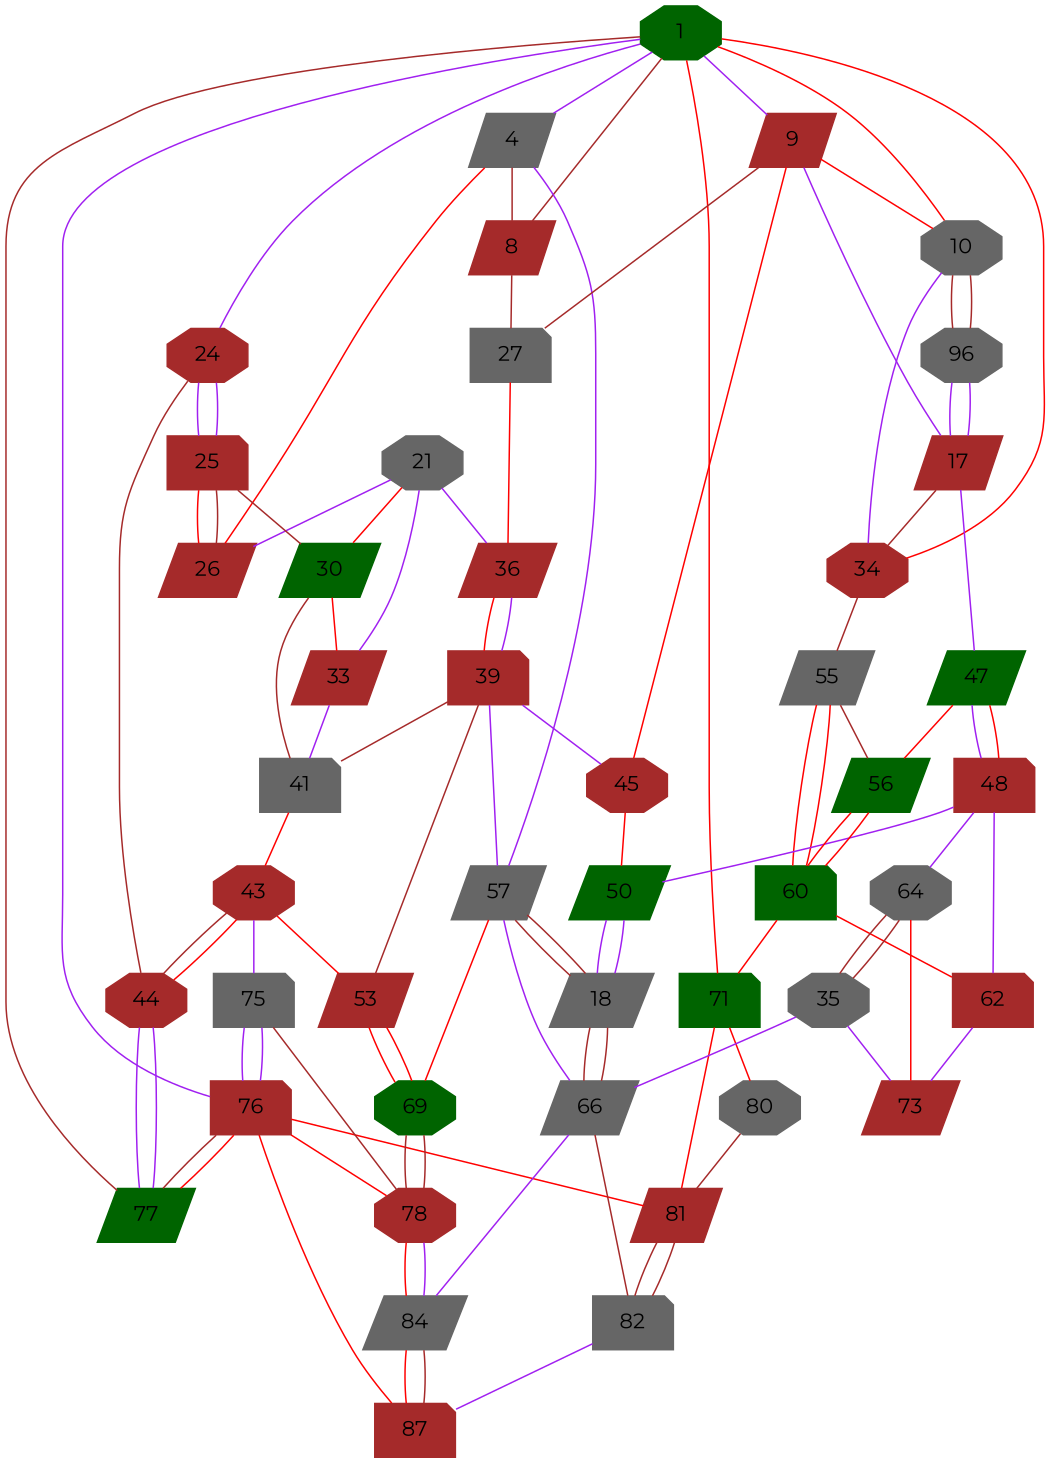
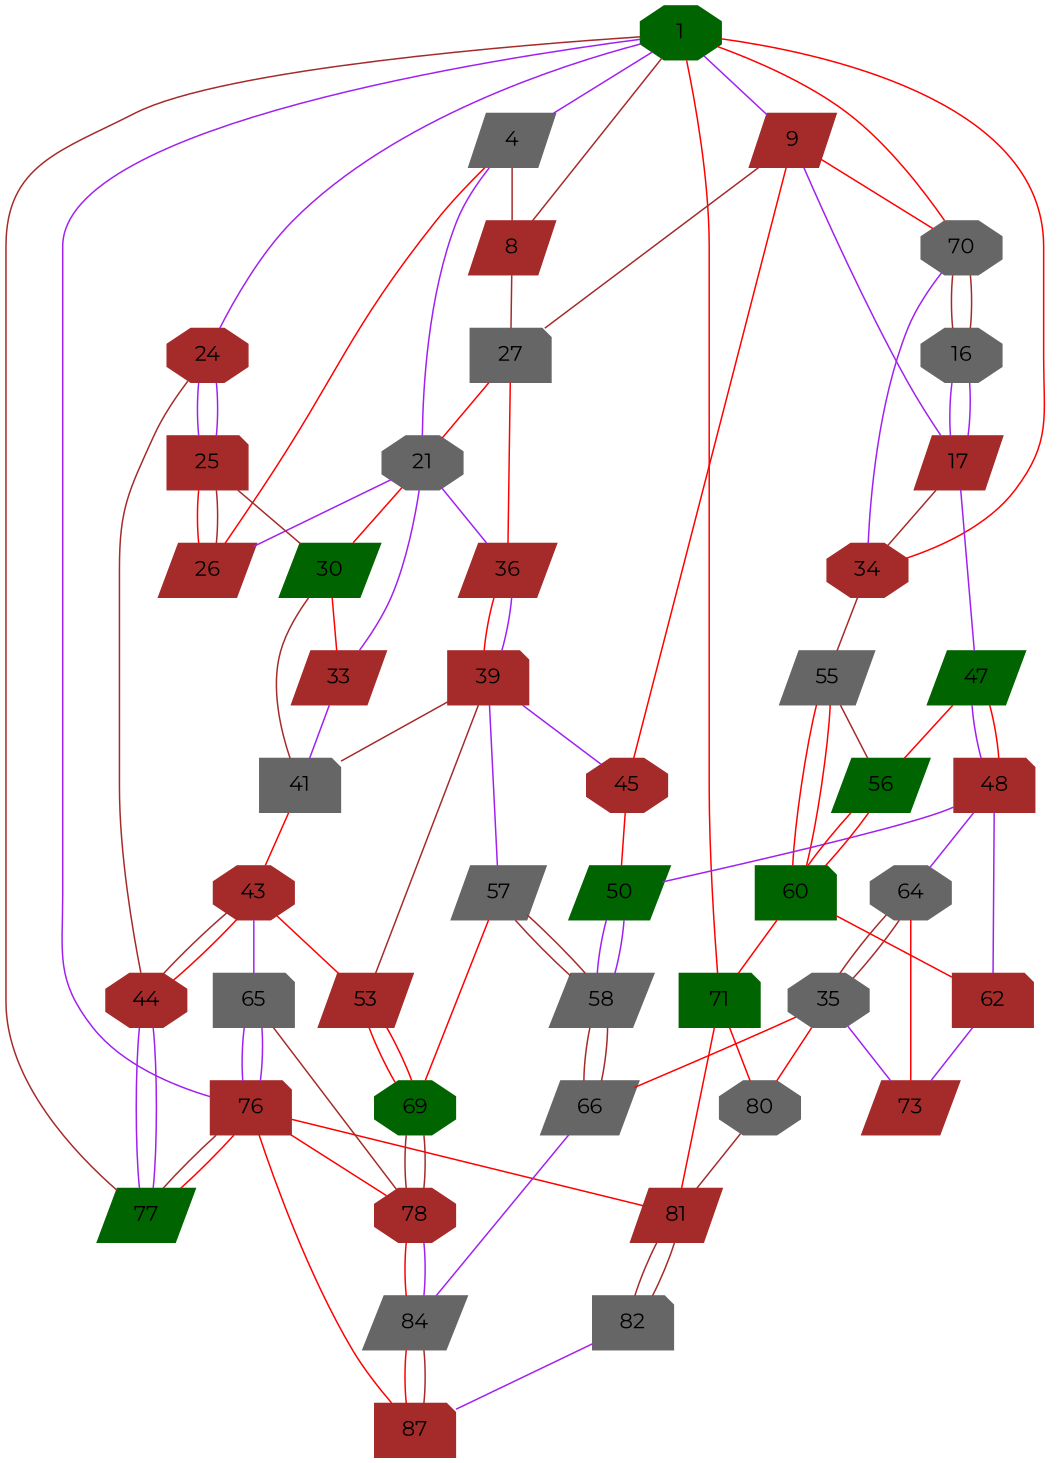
node "10": label "10" -> "70"
node "96": label "96" -> "16"
edge "27" -- "21": added
edge "4" -- "57": now "4" -- "21"
node "75": label "75" -> "65"
node "18": label "18" -> "58"
edge "57" -- "66": removed
edge "35" -- "66": color purple -> red
edge "35" -- "80": added
edge "66" -- "82": removed
